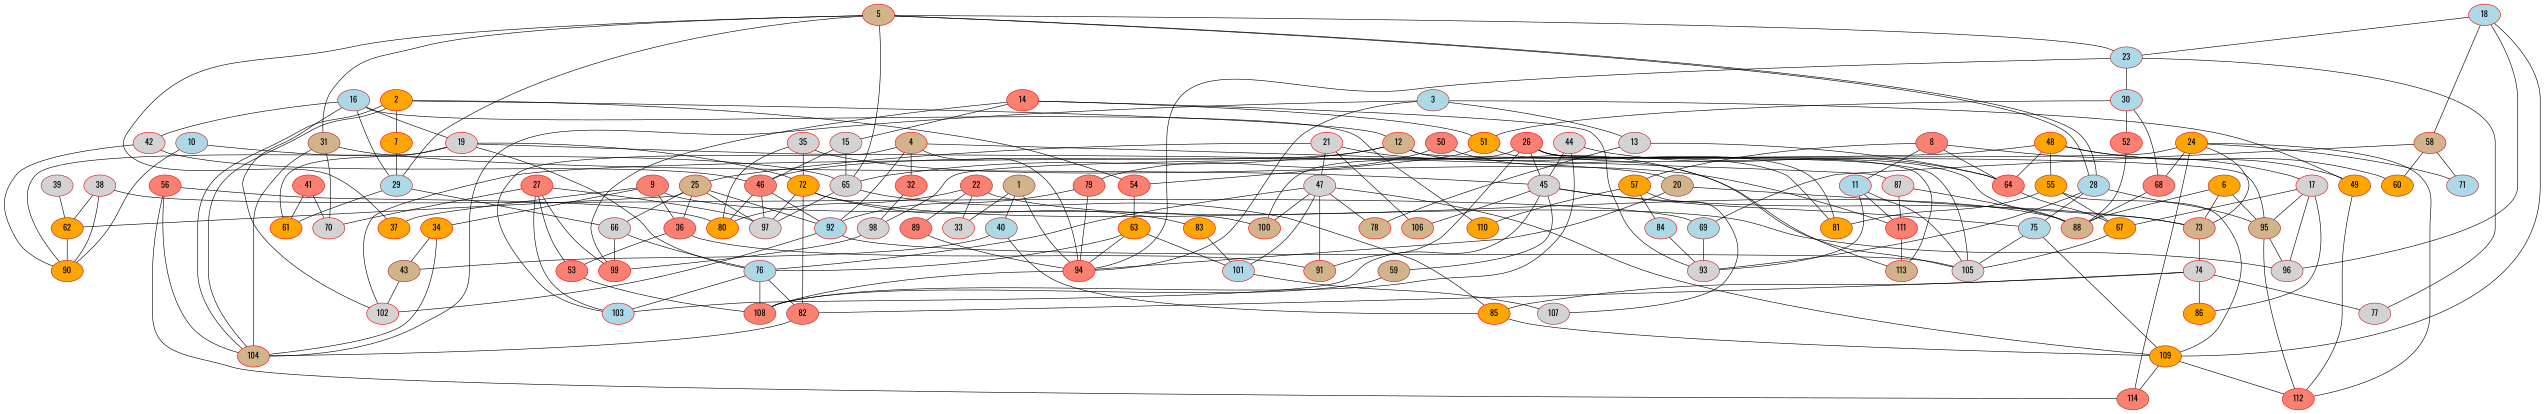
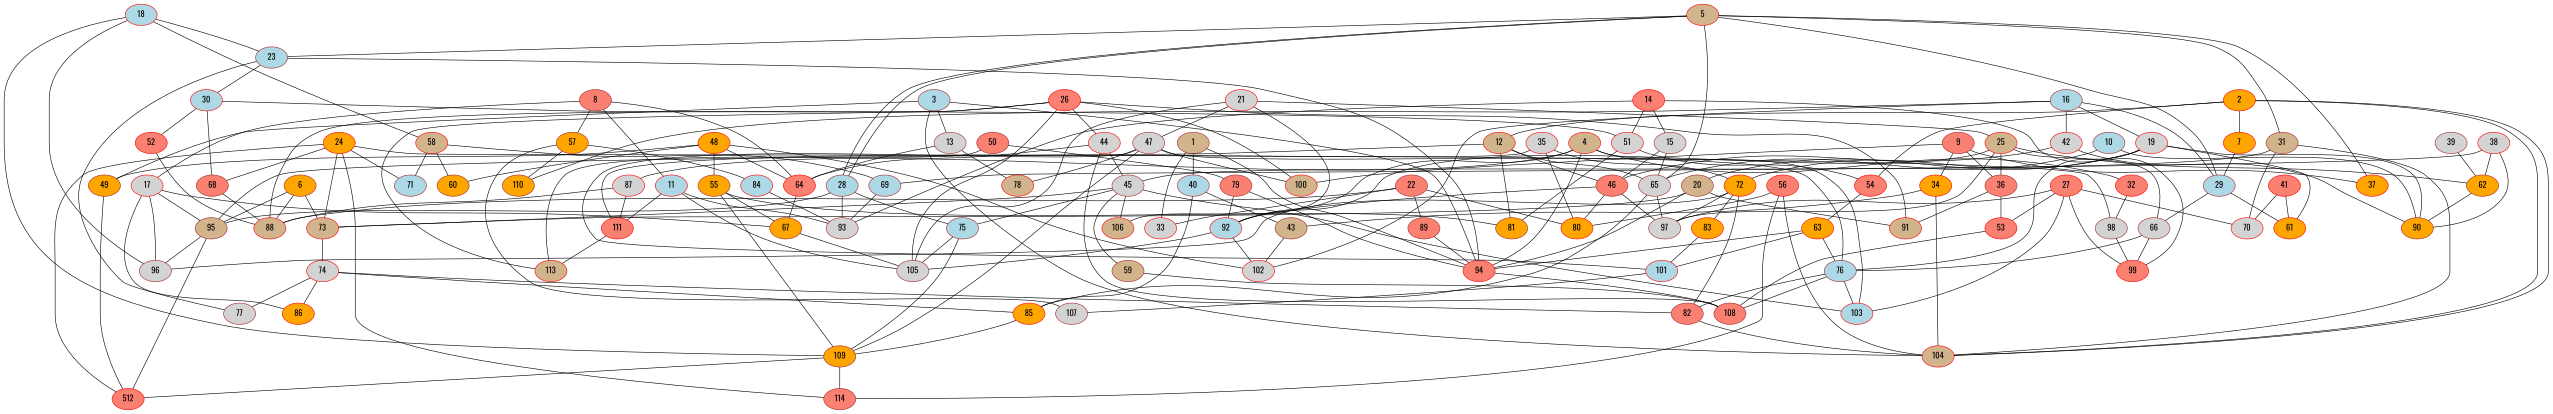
node "51": fillcolor orange -> lightgrey
edge "26" -- "45": now "26" -- "44"
edge "47" -- "91": now "20" -- "91"
node "112": label "112" -> "512"
